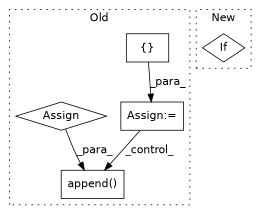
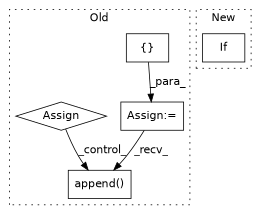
node "If": shape diamond -> box
edge "Assign" -> "append()": label "_para_" -> "_control_"
edge "Assign:=" -> "append()": label "_control_" -> "_recv_"
